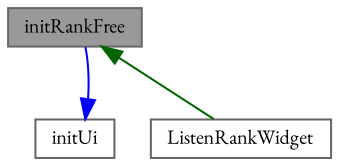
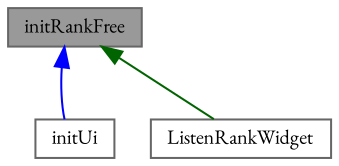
edge "initRankFree" -> "initUi": reversed
